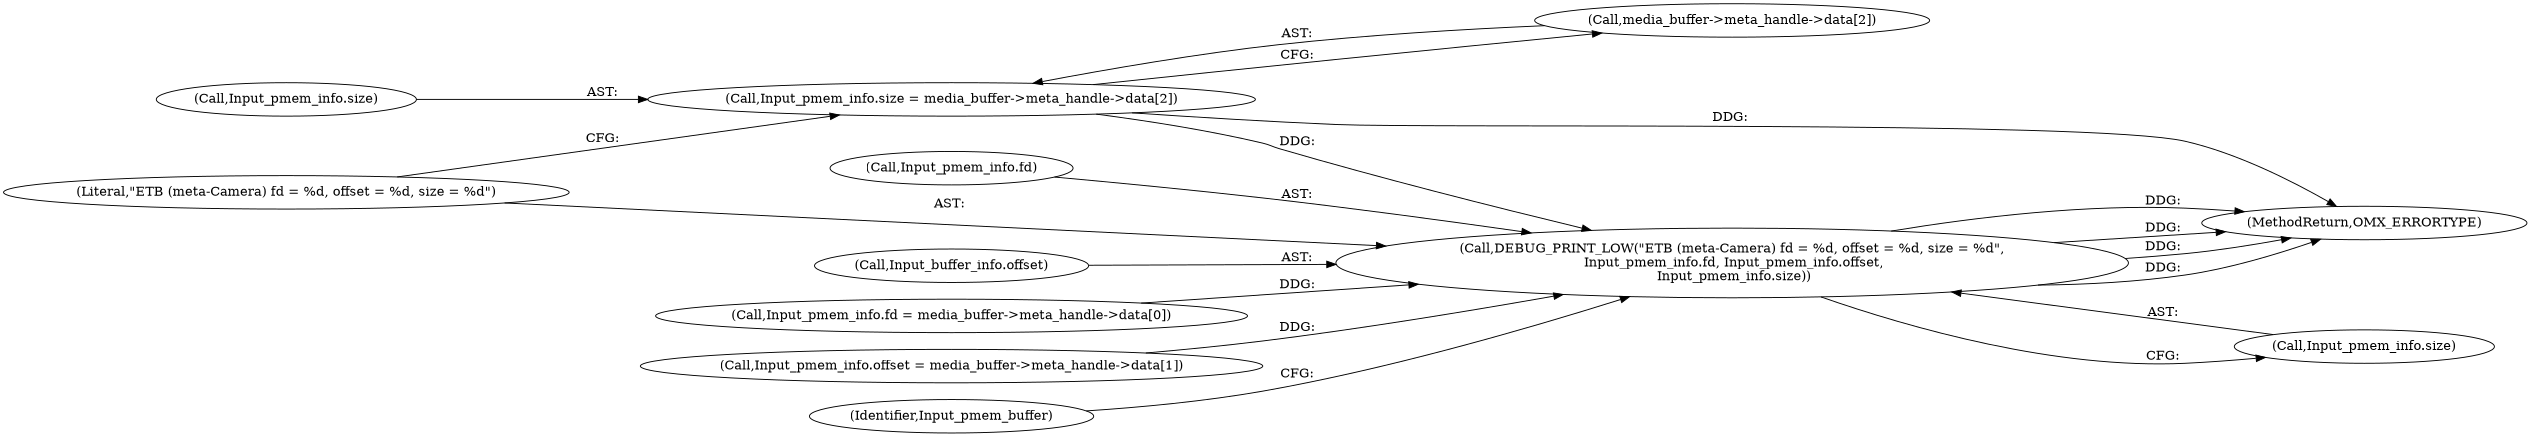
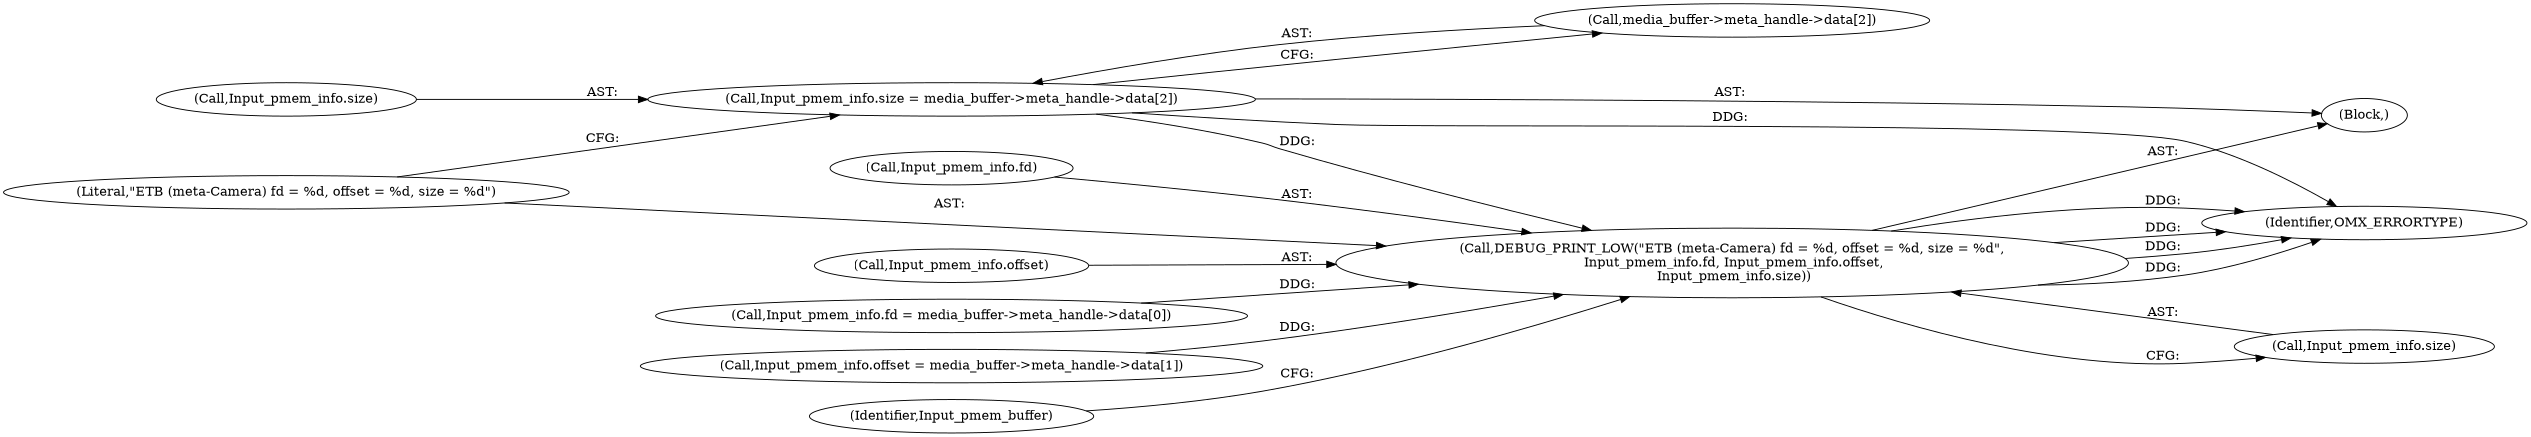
node "(Block,)": added
node "(MethodReturn,OMX_ERRORTYPE)": label "(MethodReturn,OMX_ERRORTYPE)" -> "(Identifier,OMX_ERRORTYPE)"
node "(Call,Input_buffer_info.offset)": label "(Call,Input_buffer_info.offset)" -> "(Call,Input_pmem_info.offset)"
